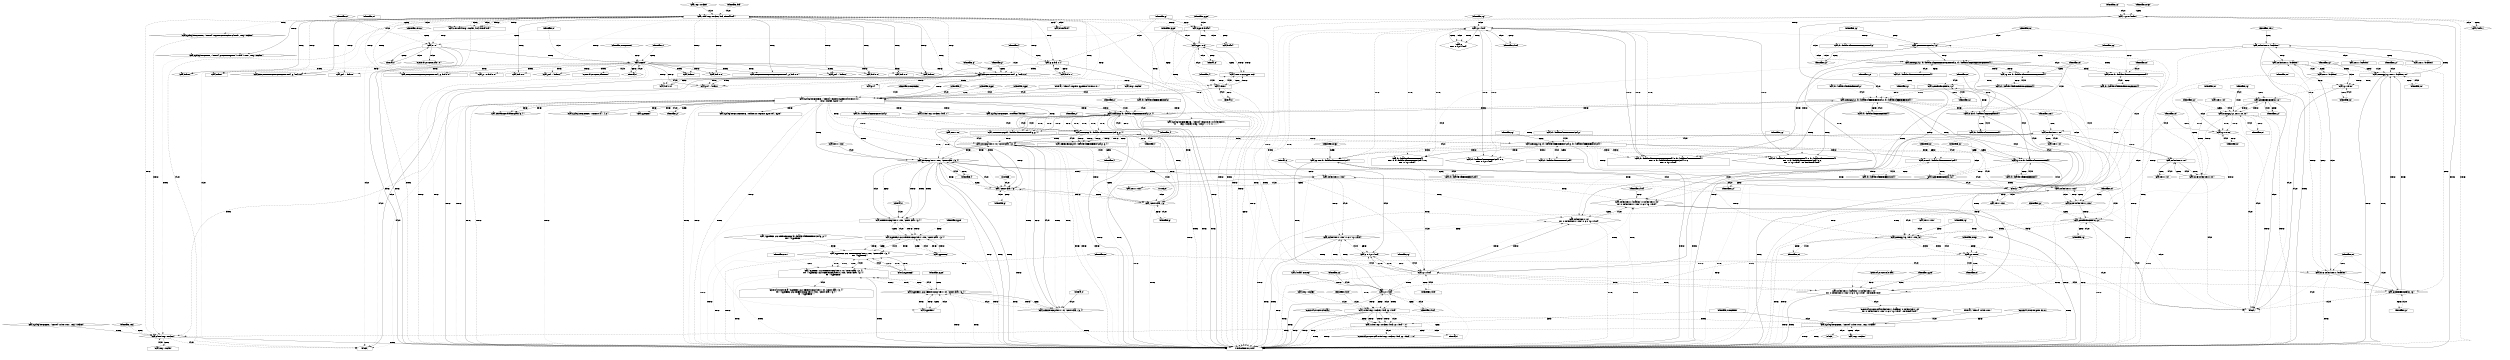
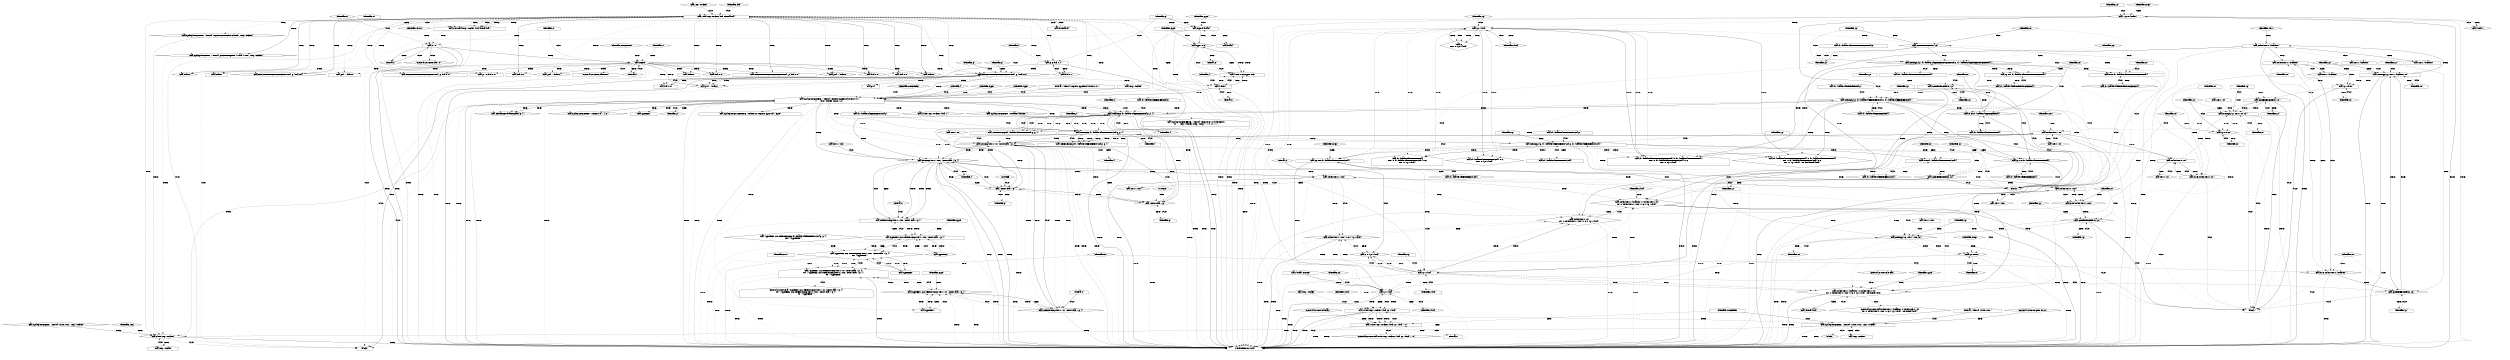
edge "(Literal,3)" -> "(Call,type != 3)": now "(Literal,3)" -> "(Call,l == 0 && type != 3)"
node "(Block,type==3)": label "(Block,type==3)" -> "(Call,type==3)"
node "(Call,sizeof(rbuf))": added
